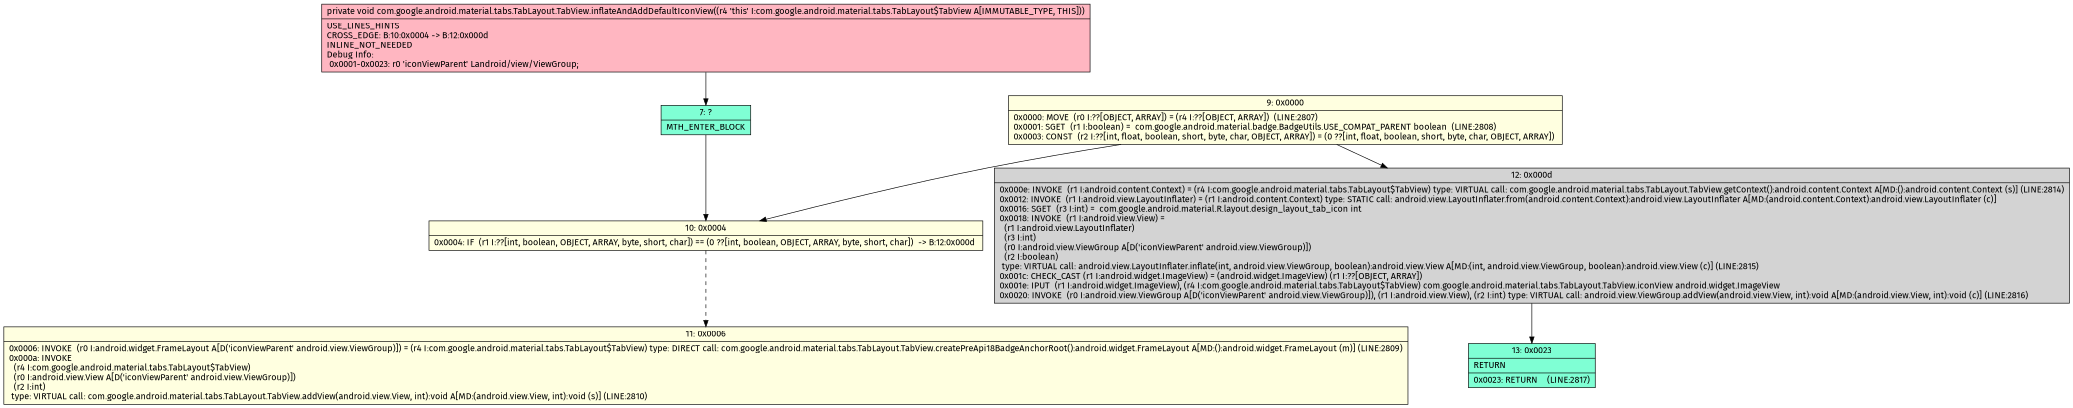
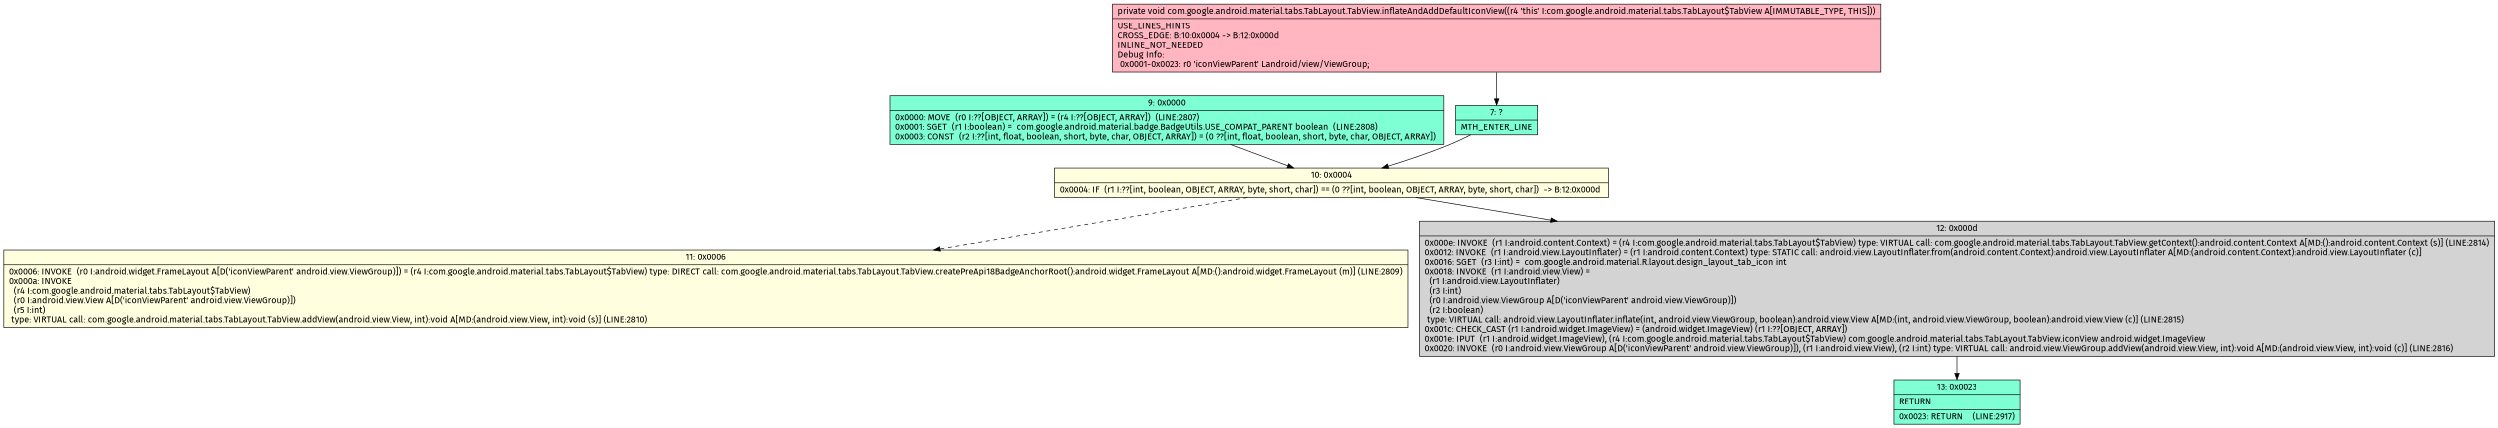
node "9: 0x0000": fillcolor lightyellow -> aquamarine
node "7: ?": text "MTH_ENTER_BLOCK" -> "MTH_ENTER_LINE"
edge "9: 0x0000" -> "12: 0x000d": now "10: 0x0004" -> "12: 0x000d"
node "13: 0x0023": text "0x0023: RETURN    (LINE:2817)" -> "0x0023: RETURN    (LINE:2917)"
node "11: 0x0006": text "(r2 I:int)" -> "(r5 I:int)"
